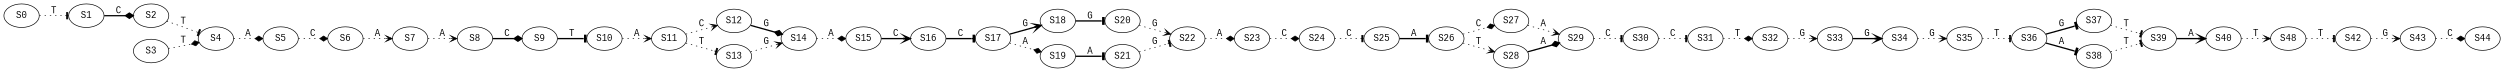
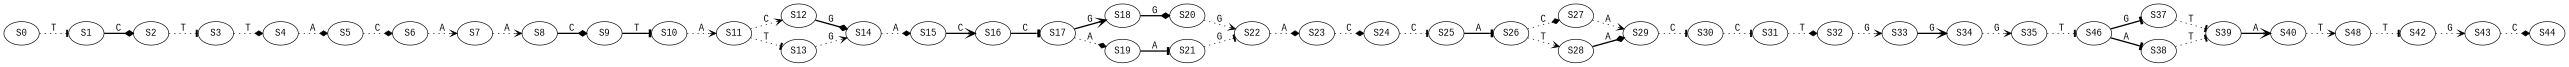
edge "S18" -> "S20": arrowhead tee -> diamond
edge "S2" -> "S4": now "S2" -> "S3"
node "S36": label "S36" -> "S46"
